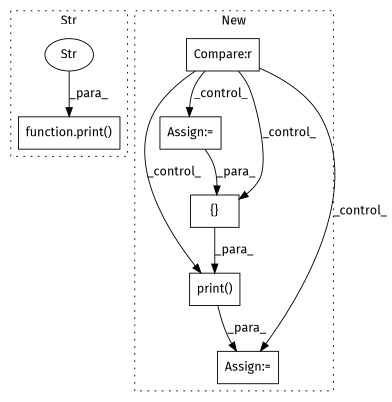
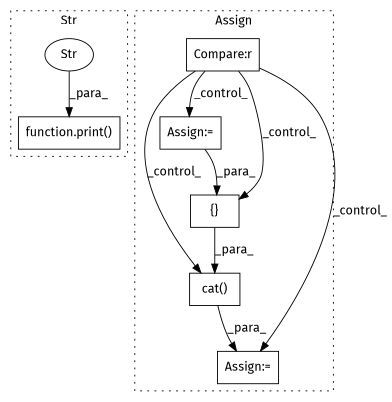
cluster "New": label "New" -> "Assign"
node "print()": label "print()" -> "cat()"
